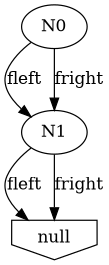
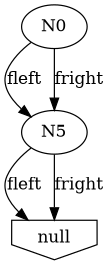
node "N1": label "N1" -> "N5"
